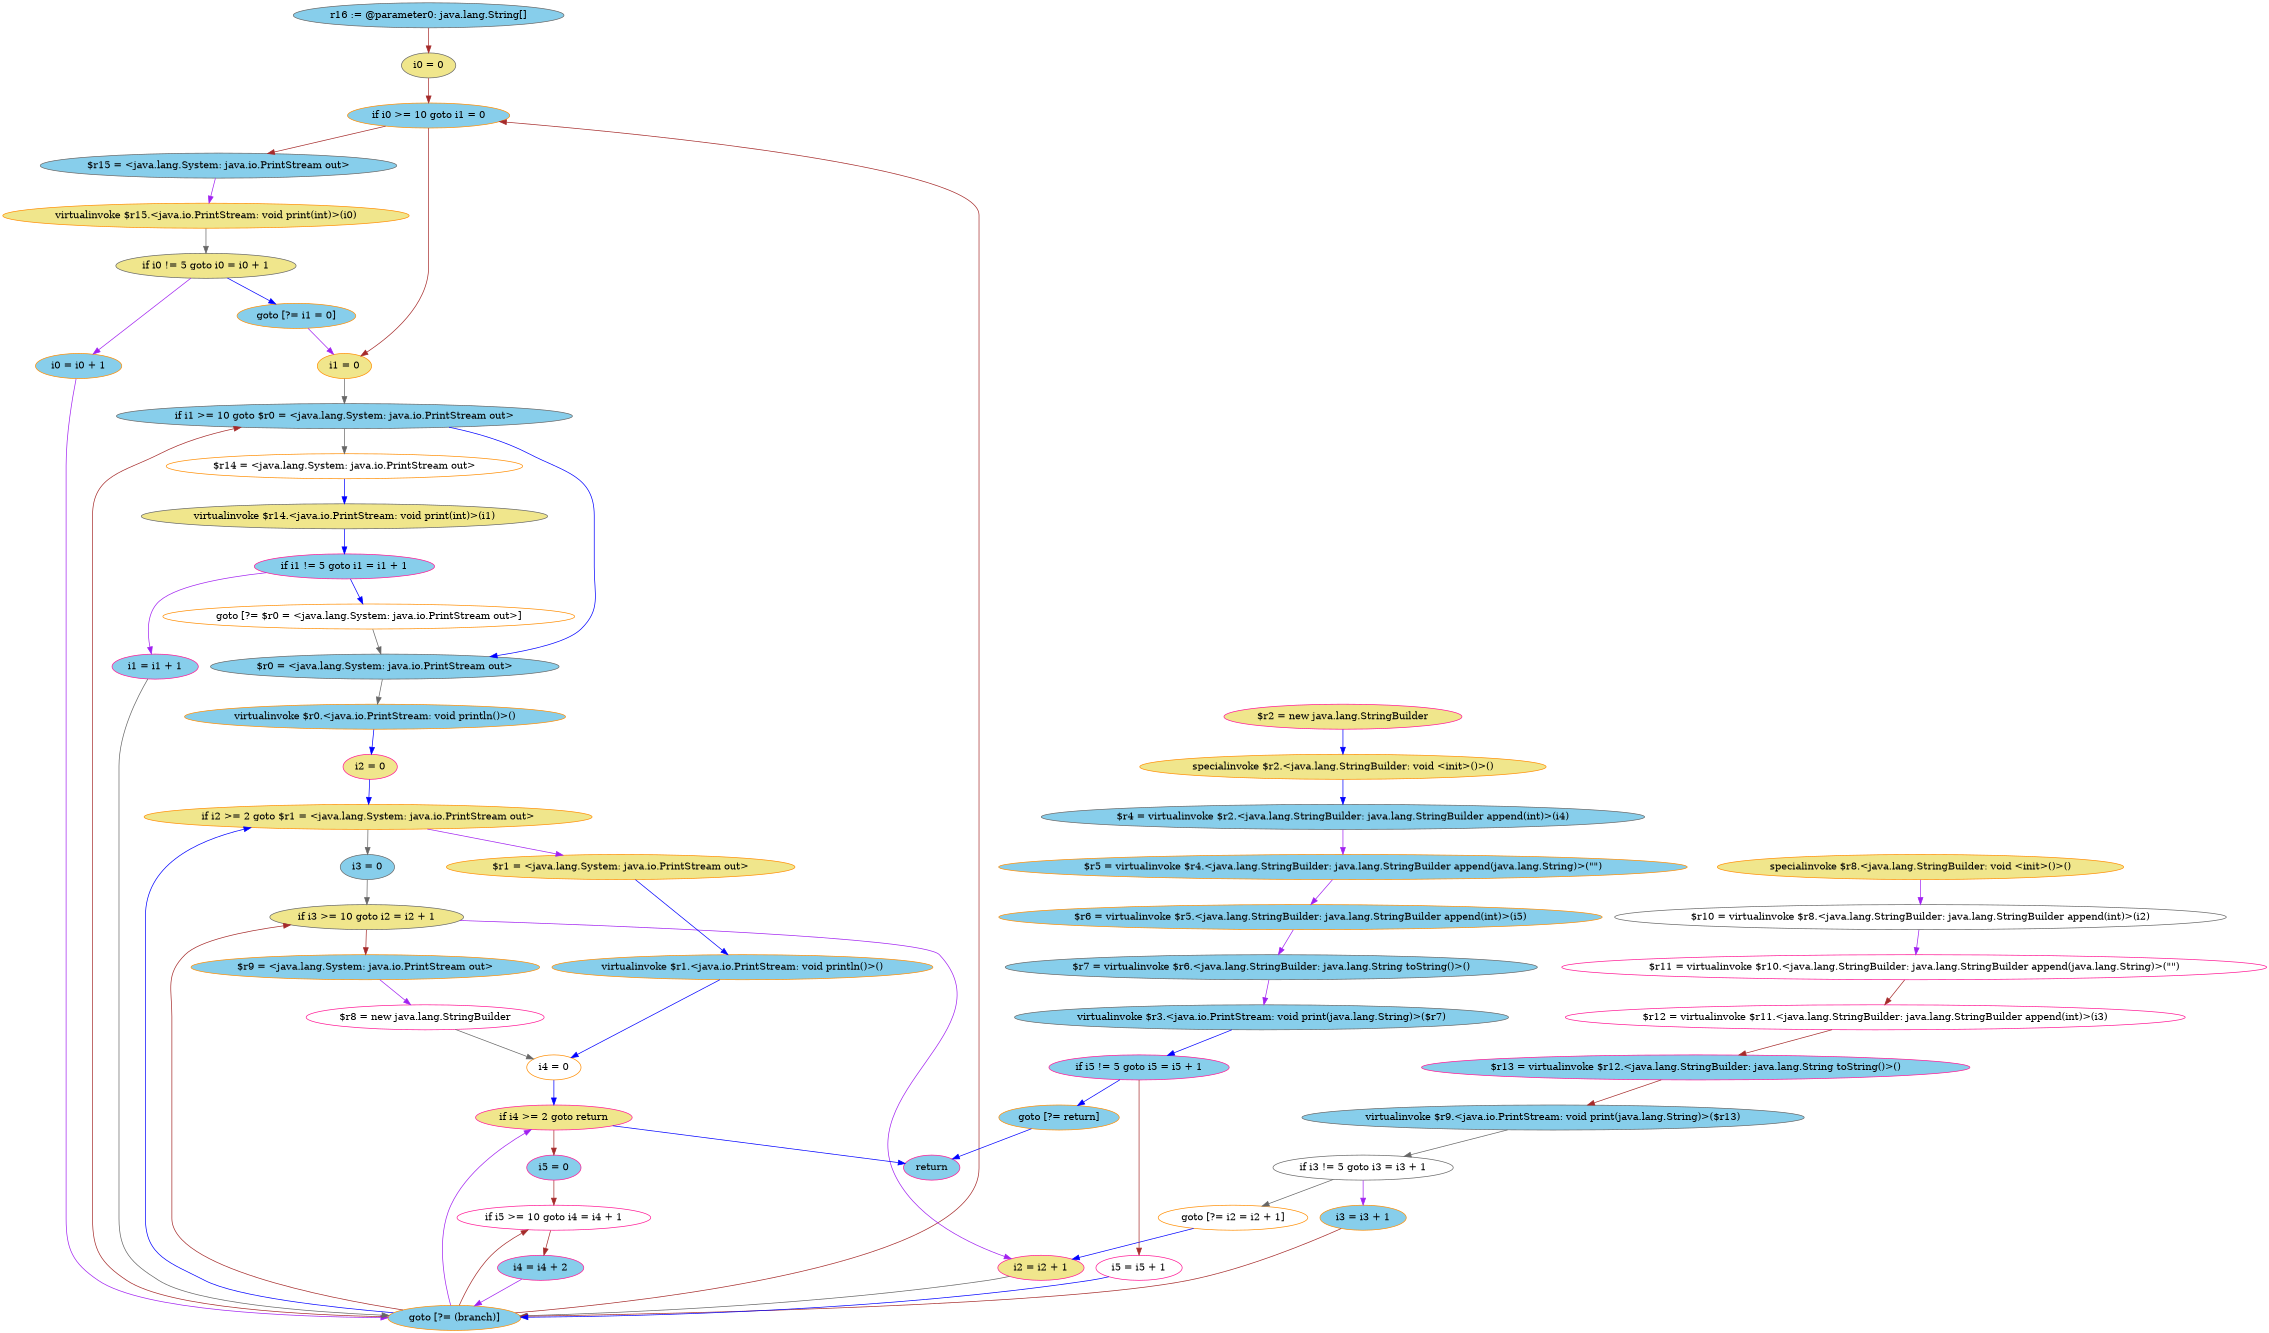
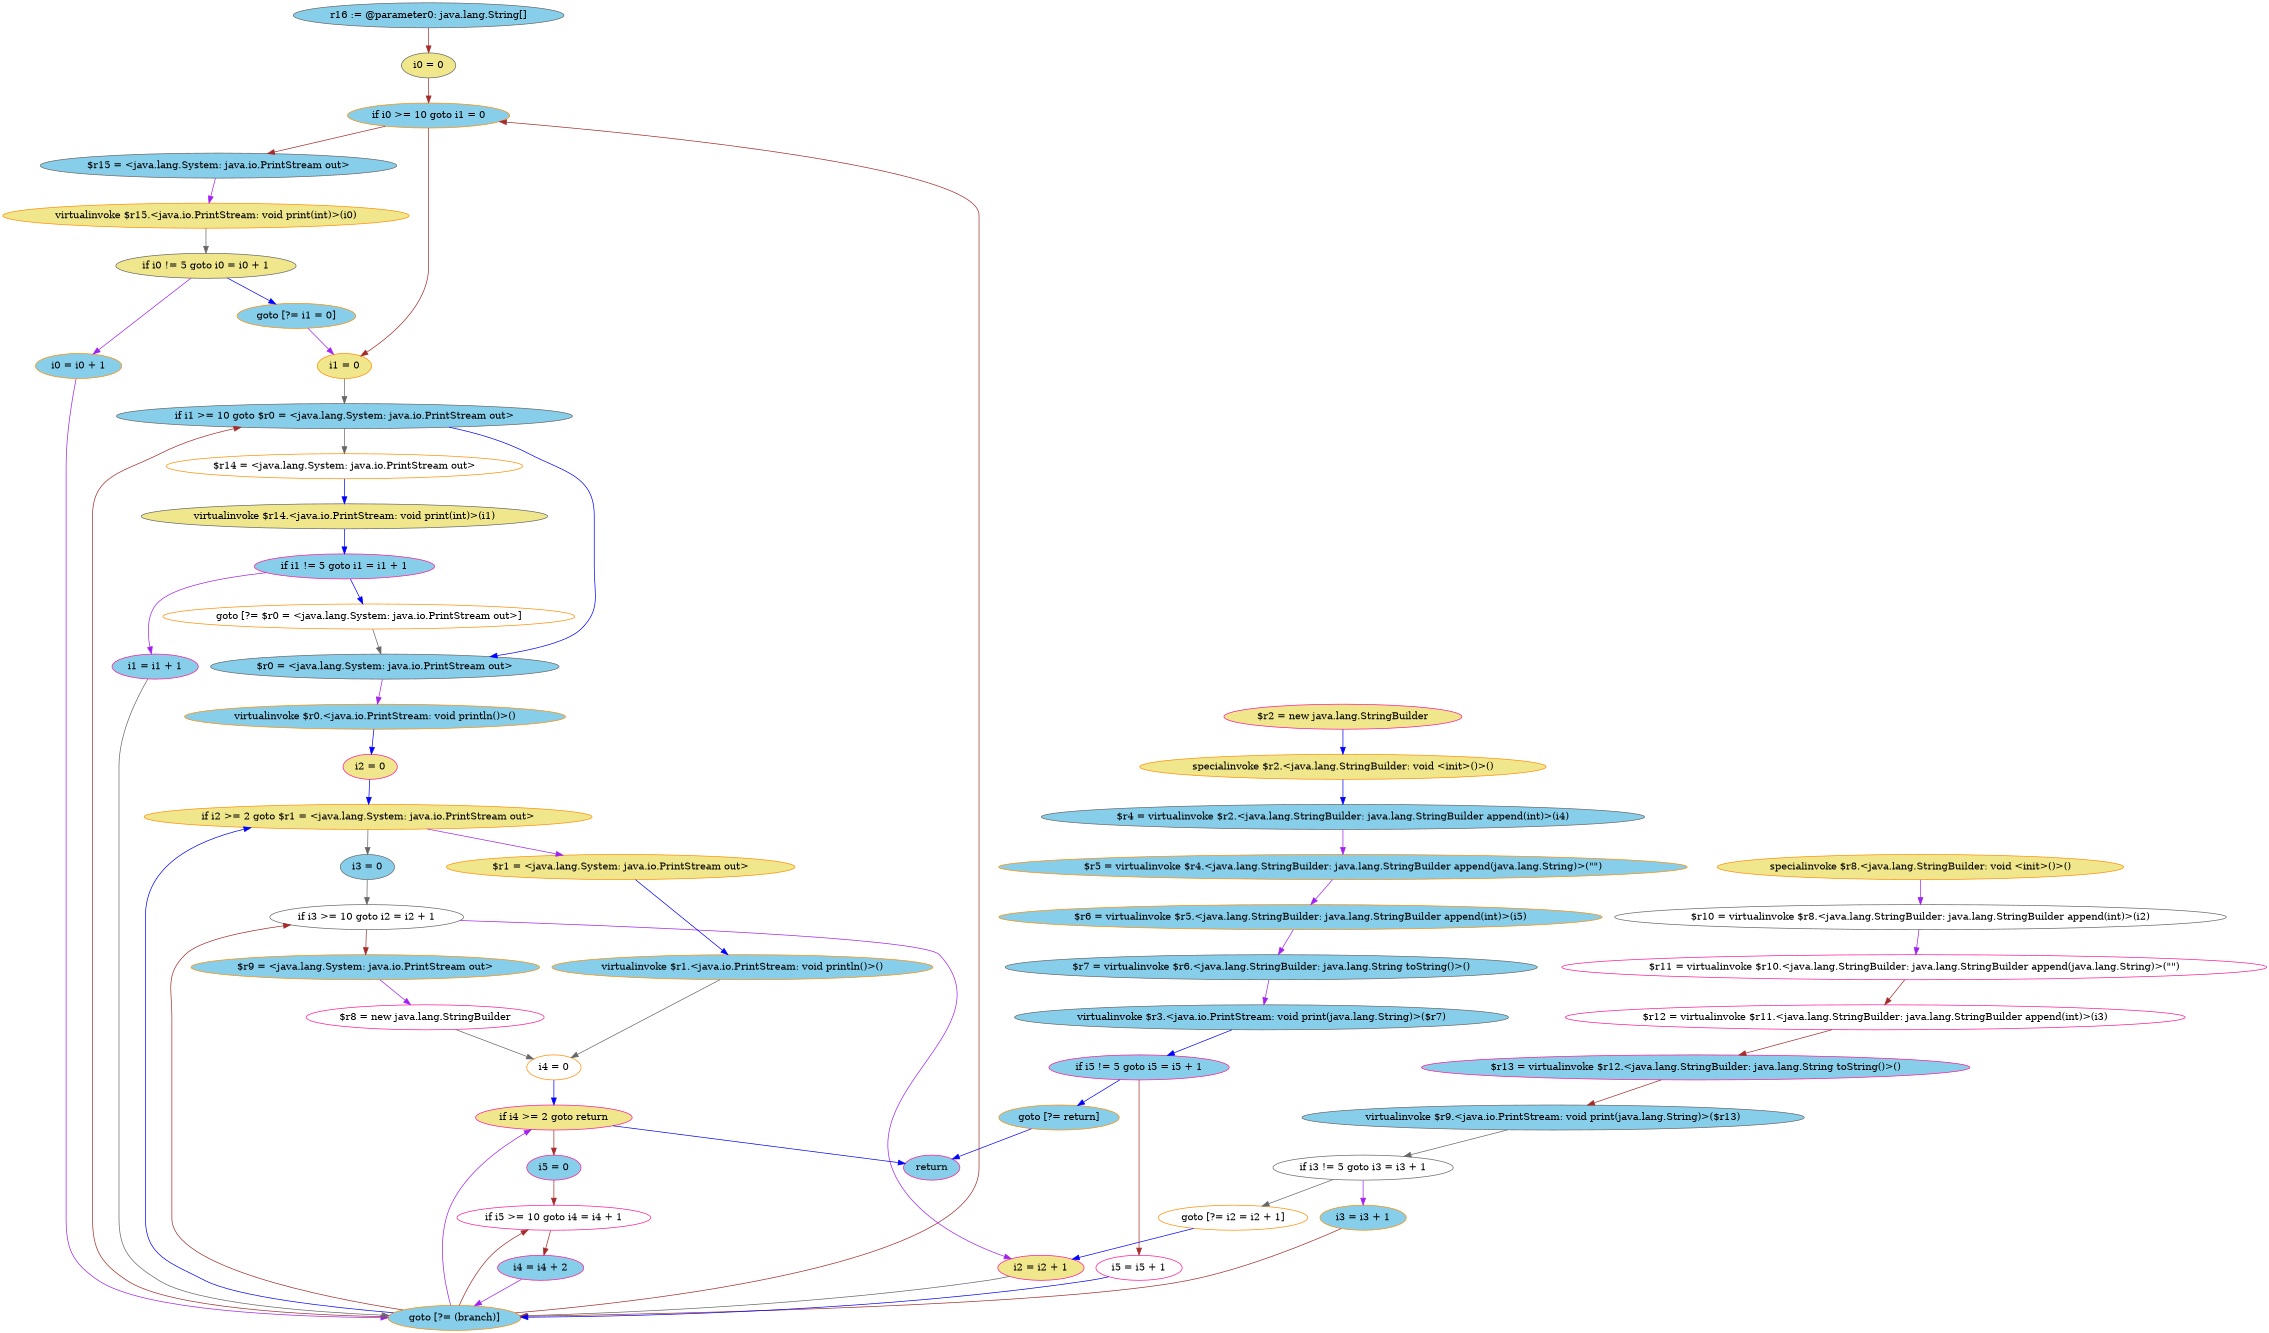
edge "$r0 = <java.lang.System: java.io.PrintStream out>" -> "virtualinvoke $r0.<java.io.PrintStream: void println()>()": color gray40 -> purple
node "if i3 >= 10 goto i2 = i2 + 1": fillcolor khaki -> white
edge "virtualinvoke $r1.<java.io.PrintStream: void println()>()" -> "i4 = 0": color blue -> gray40
